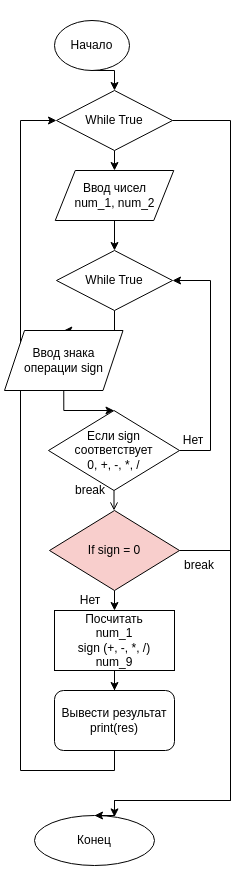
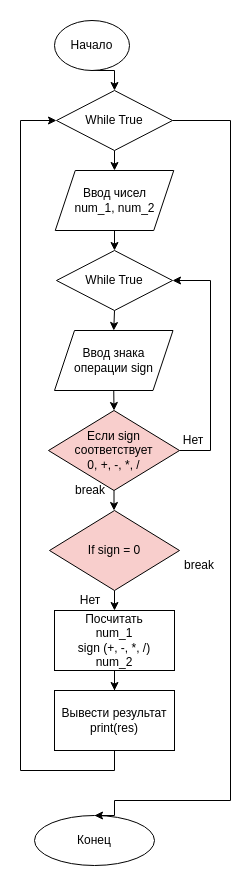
node "Ввод чисел num_1, num_2": size 119x50 -> 119x60
node "Ввод знака операции sign": moved (64, 361) -> (114, 361)
node "Если sign соответствует 0, +, -, *, /": fillcolor #ffffff -> #f8cecc
edge "Если sign соответствует 0, +, -, *, /" -> "If sign = 0": arrowhead open -> classic
edge "If sign = 0" -> "Конец": removed
node "Посчитать num_1 sign (+, -, *, /) num_9": label "Посчитать num_1 sign (+, -, *, /) num_9" -> "Посчитать num_1 sign (+, -, *, /) num_2"
node "Вывести результат print(res)": shape rounded rectangle -> rectangle
